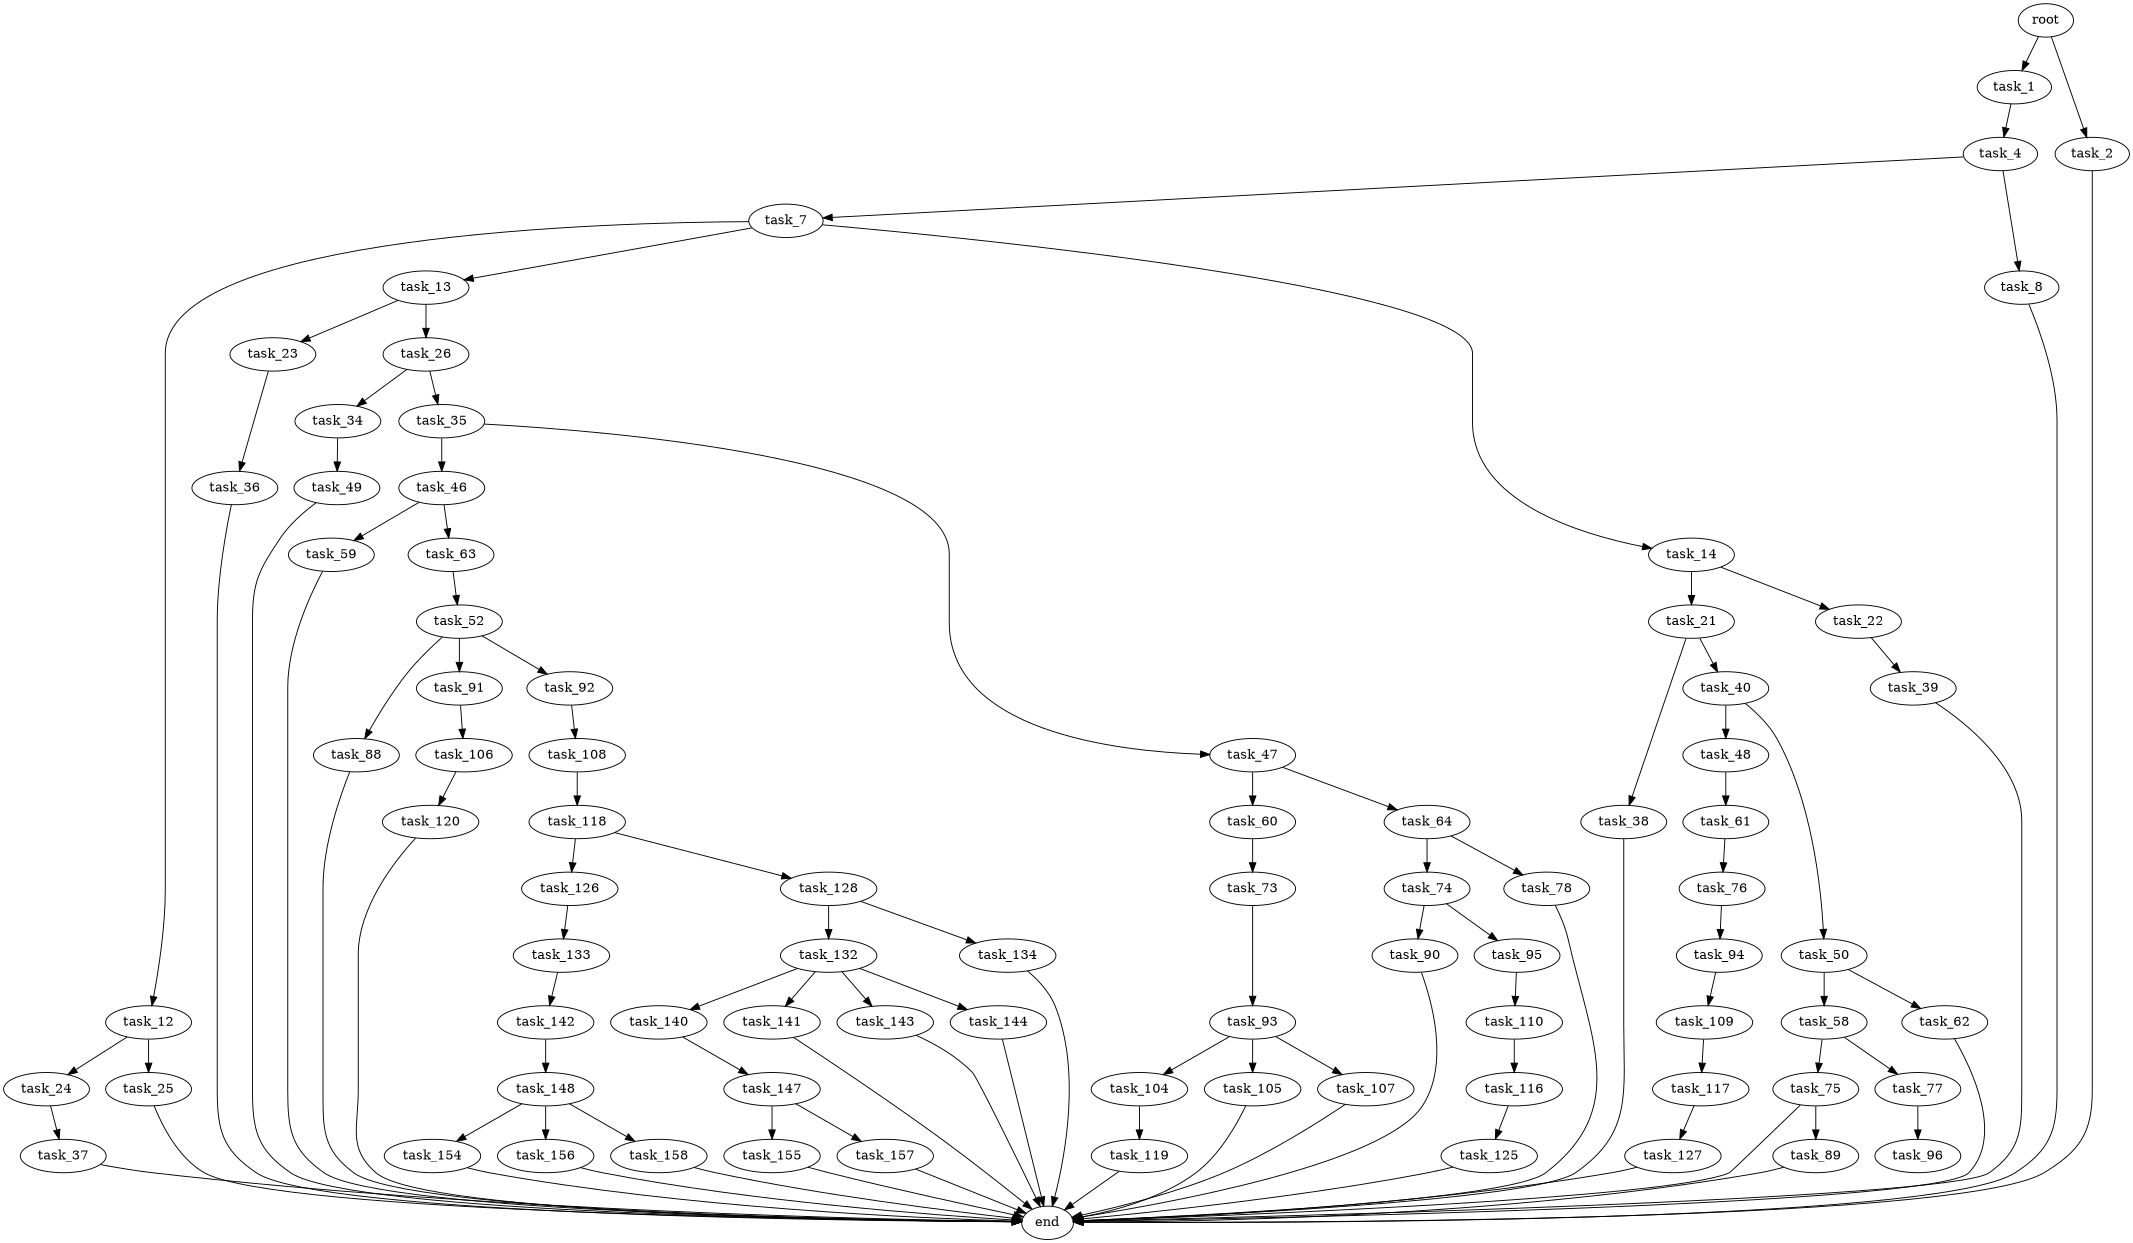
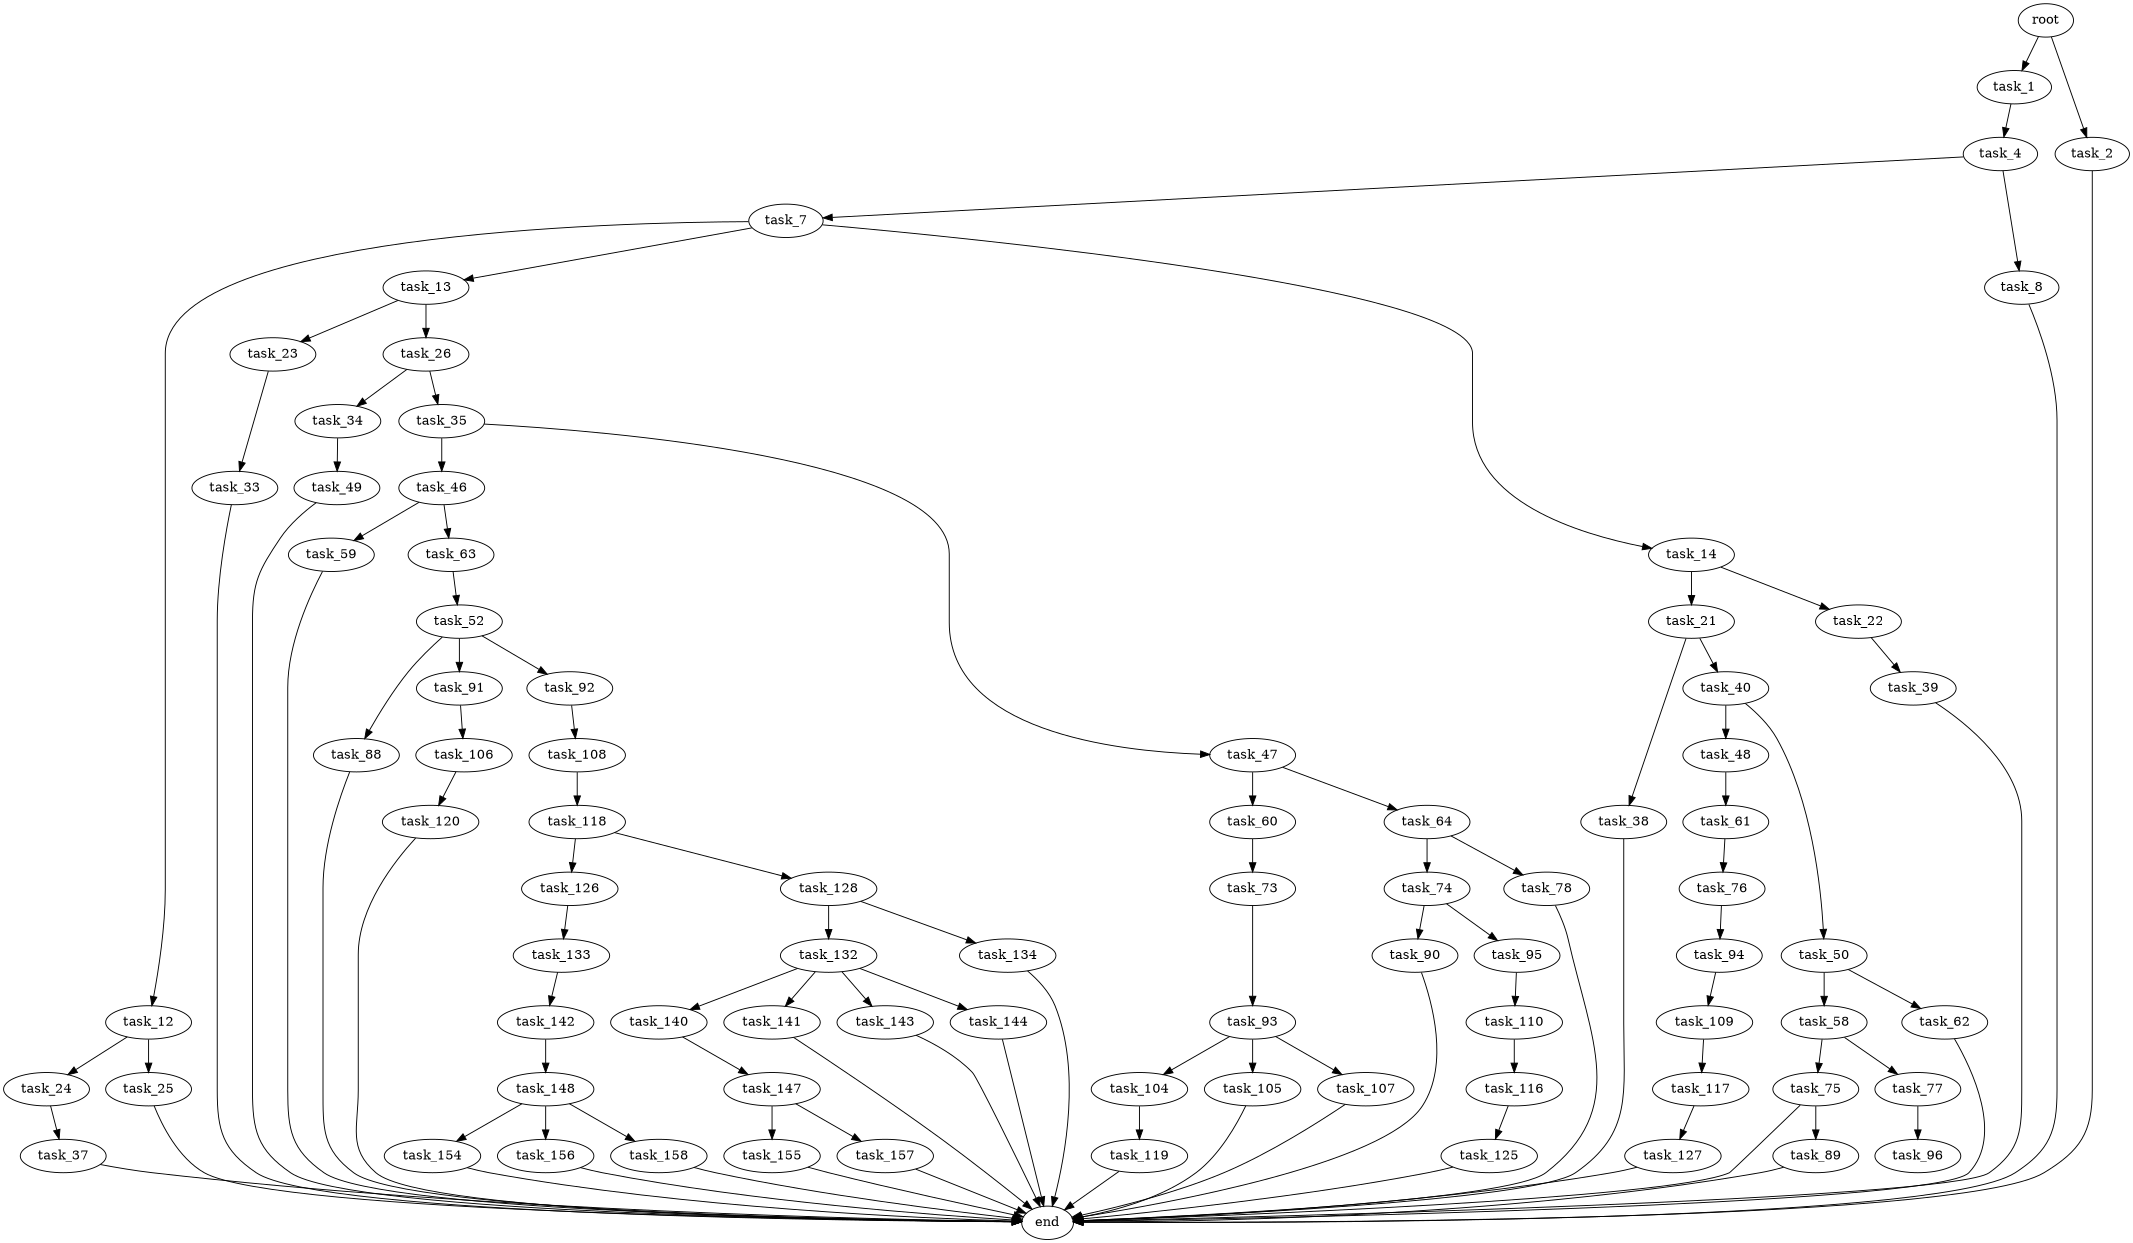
node "task_36": label "task_36" -> "task_33"
